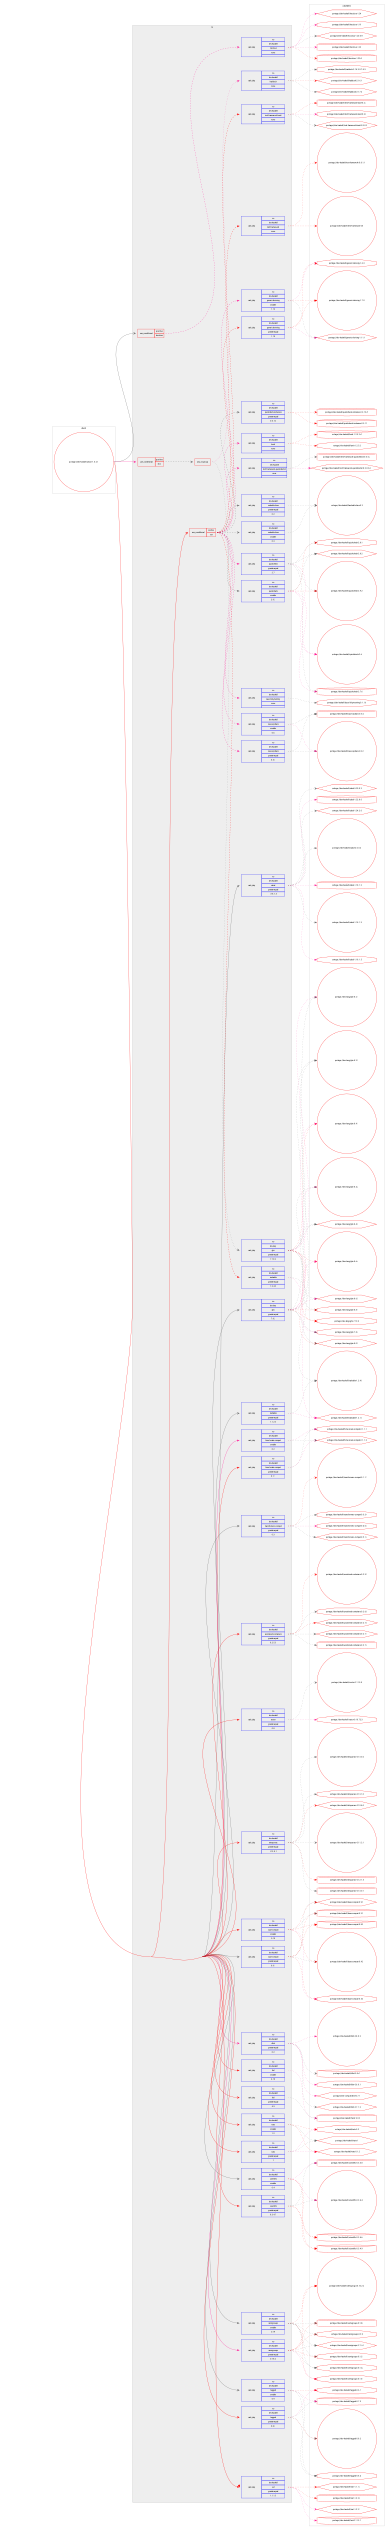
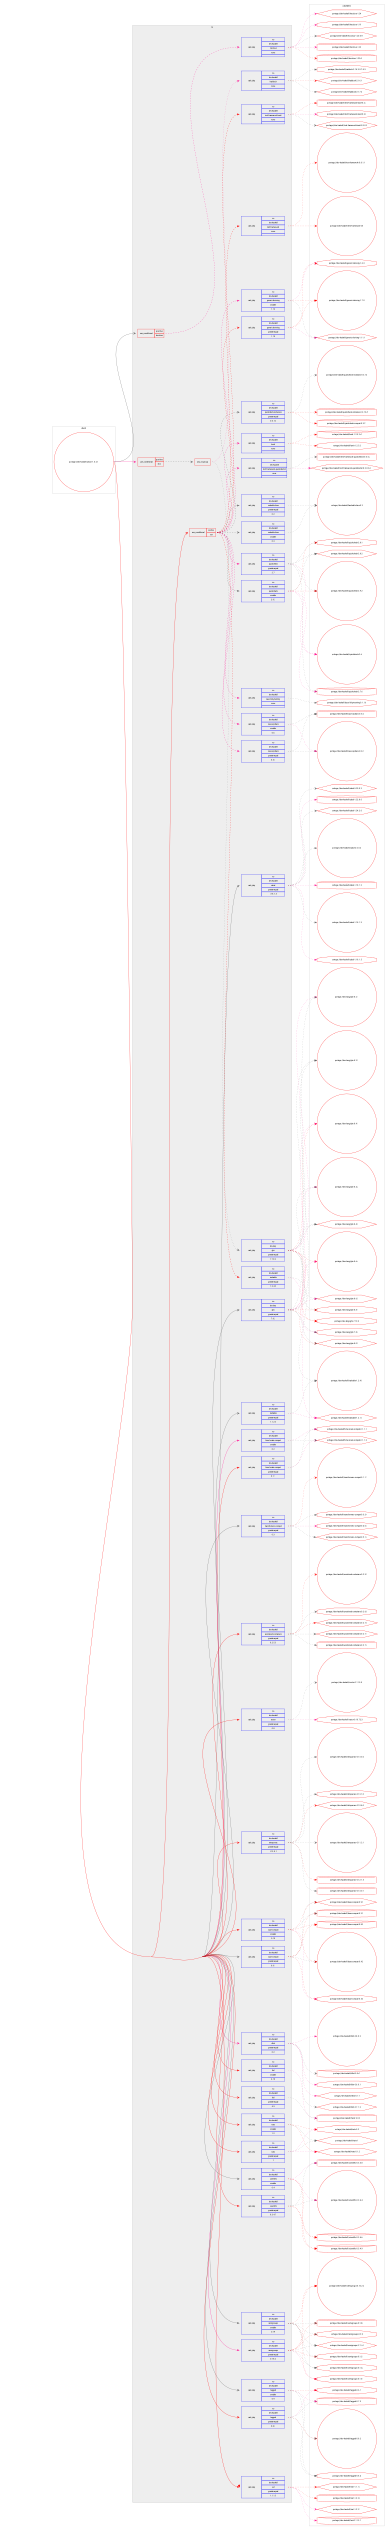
node "portage://dev-haskell/quickcheck-instances-0.3.12": added
node "portage://dev-haskell/quickcheck-instances-0.3.11": label "portage://dev-haskell/quickcheck-instances-0.3.11" -> "portage://dev-haskell/quickcheck-compat-0.3.11"
node "portage://dev-compat/dlist-0.7.1": label "portage://dev-compat/dlist-0.7.1" -> "portage://dev-haskell/dlist-0.7.1"
